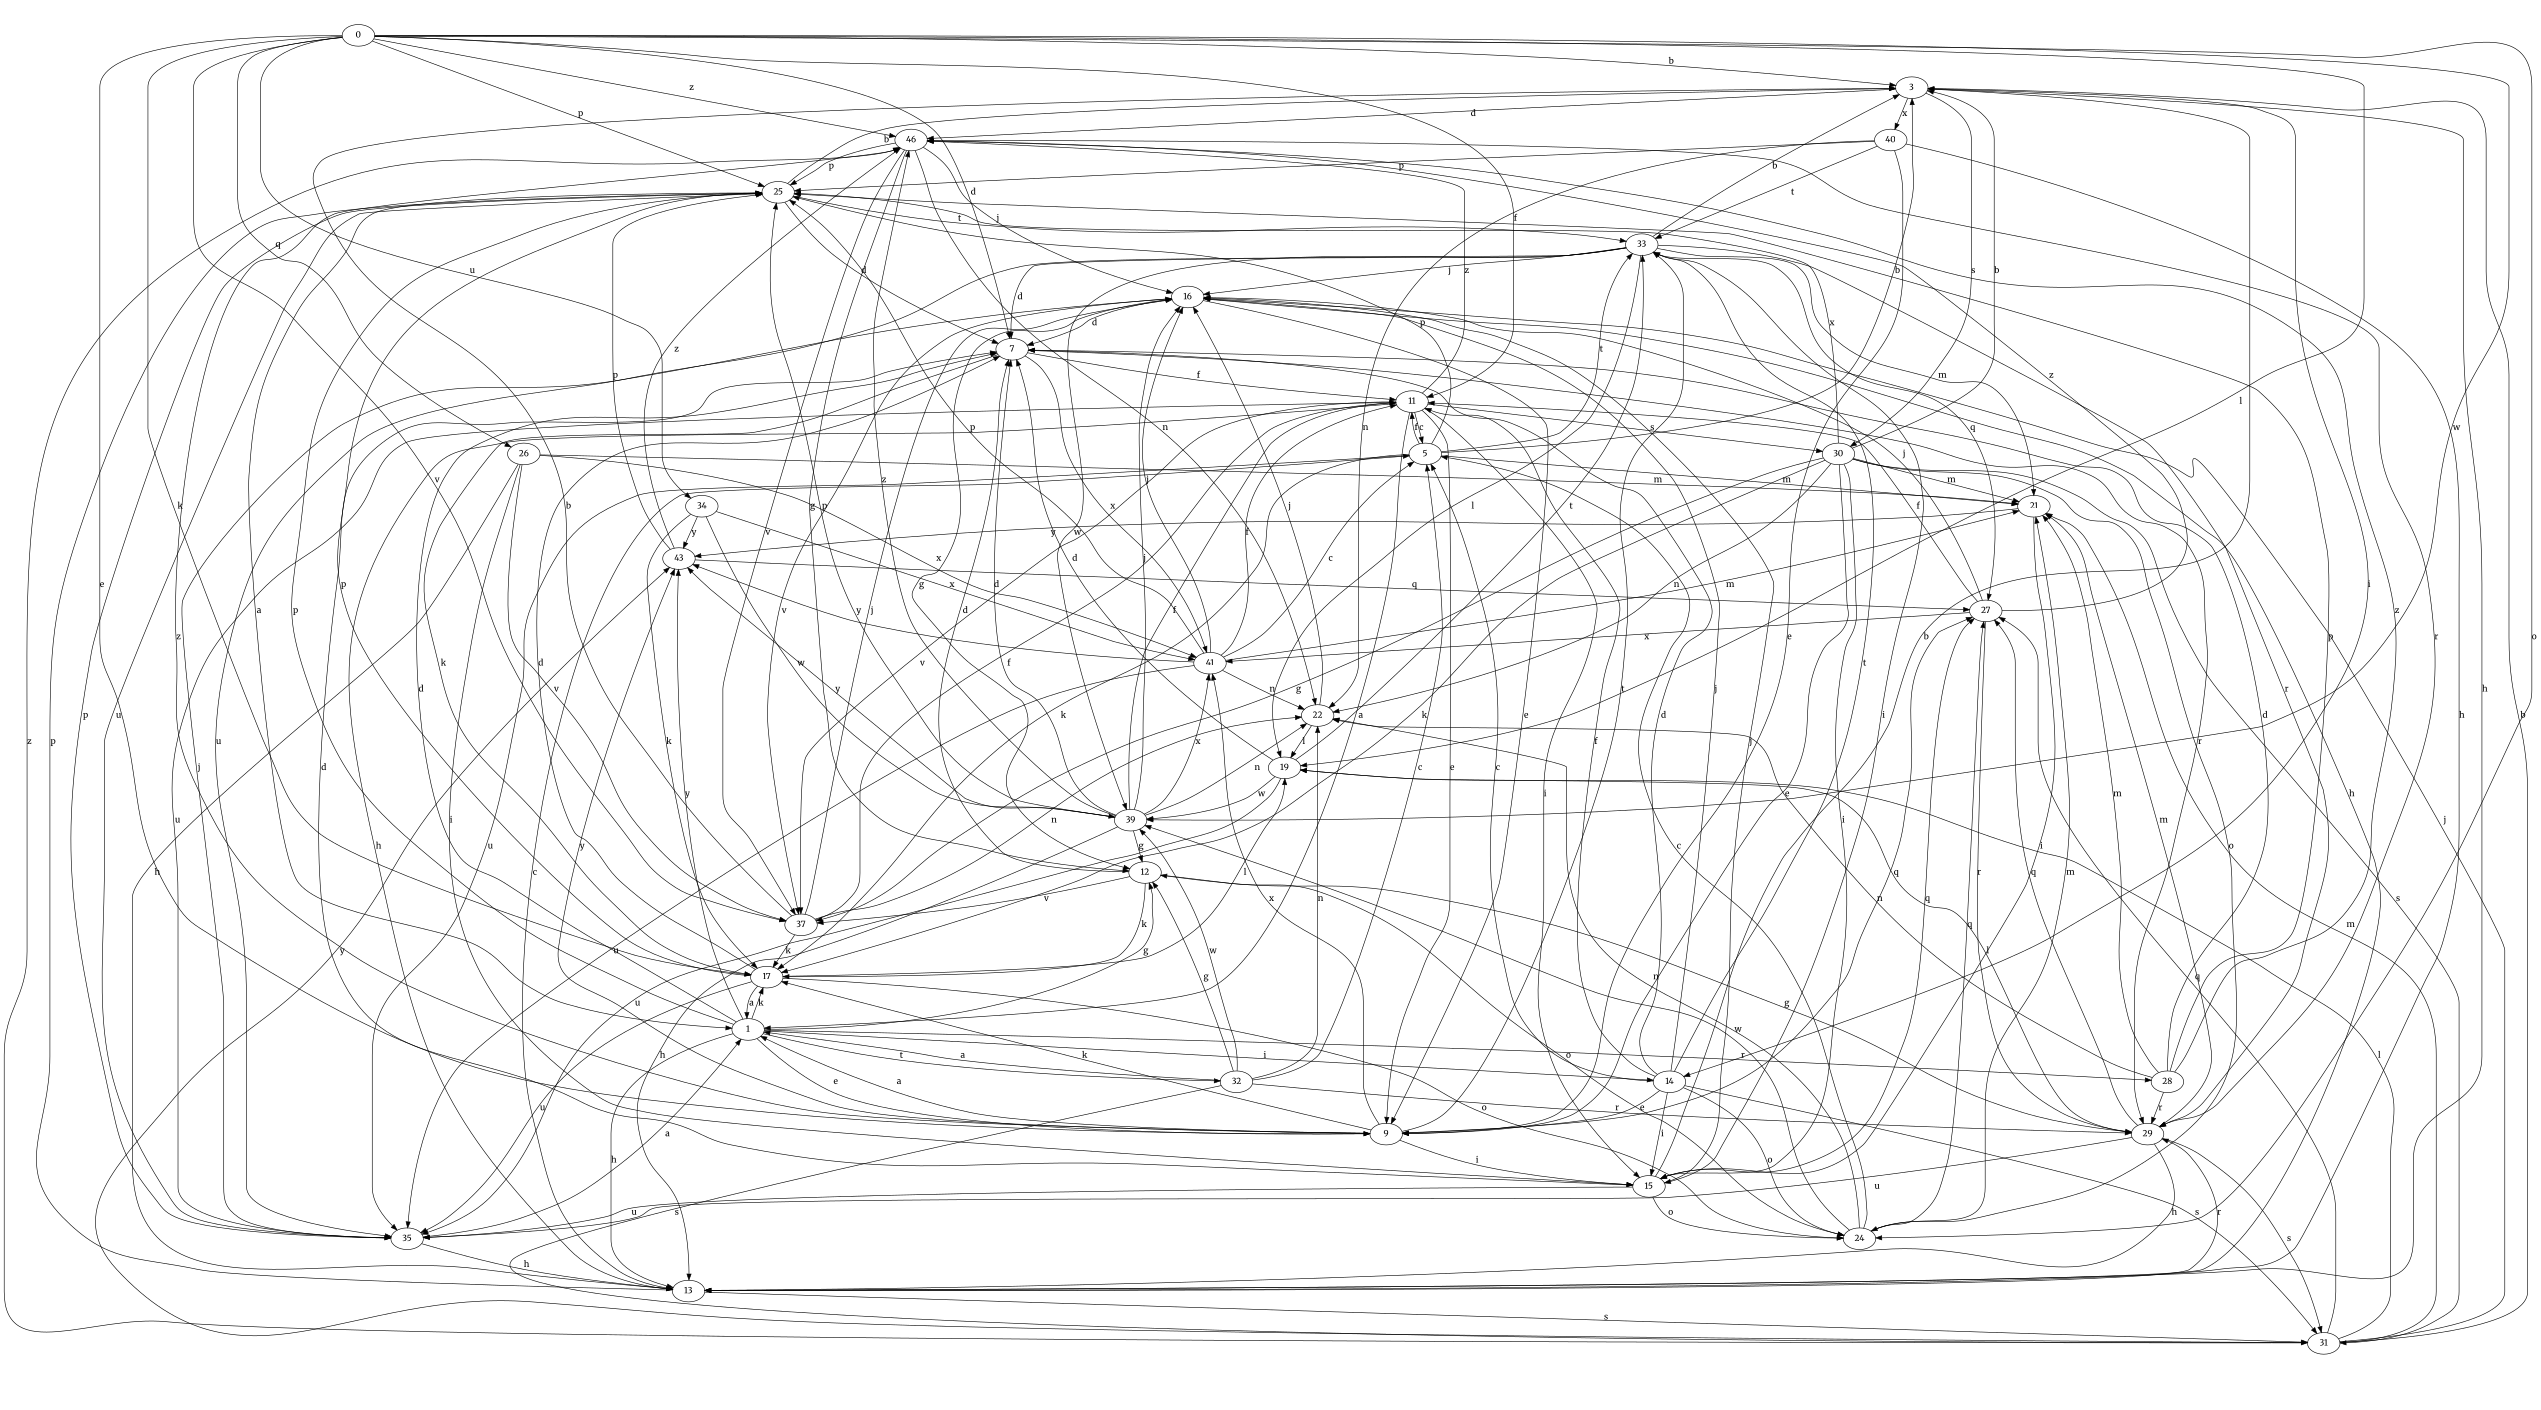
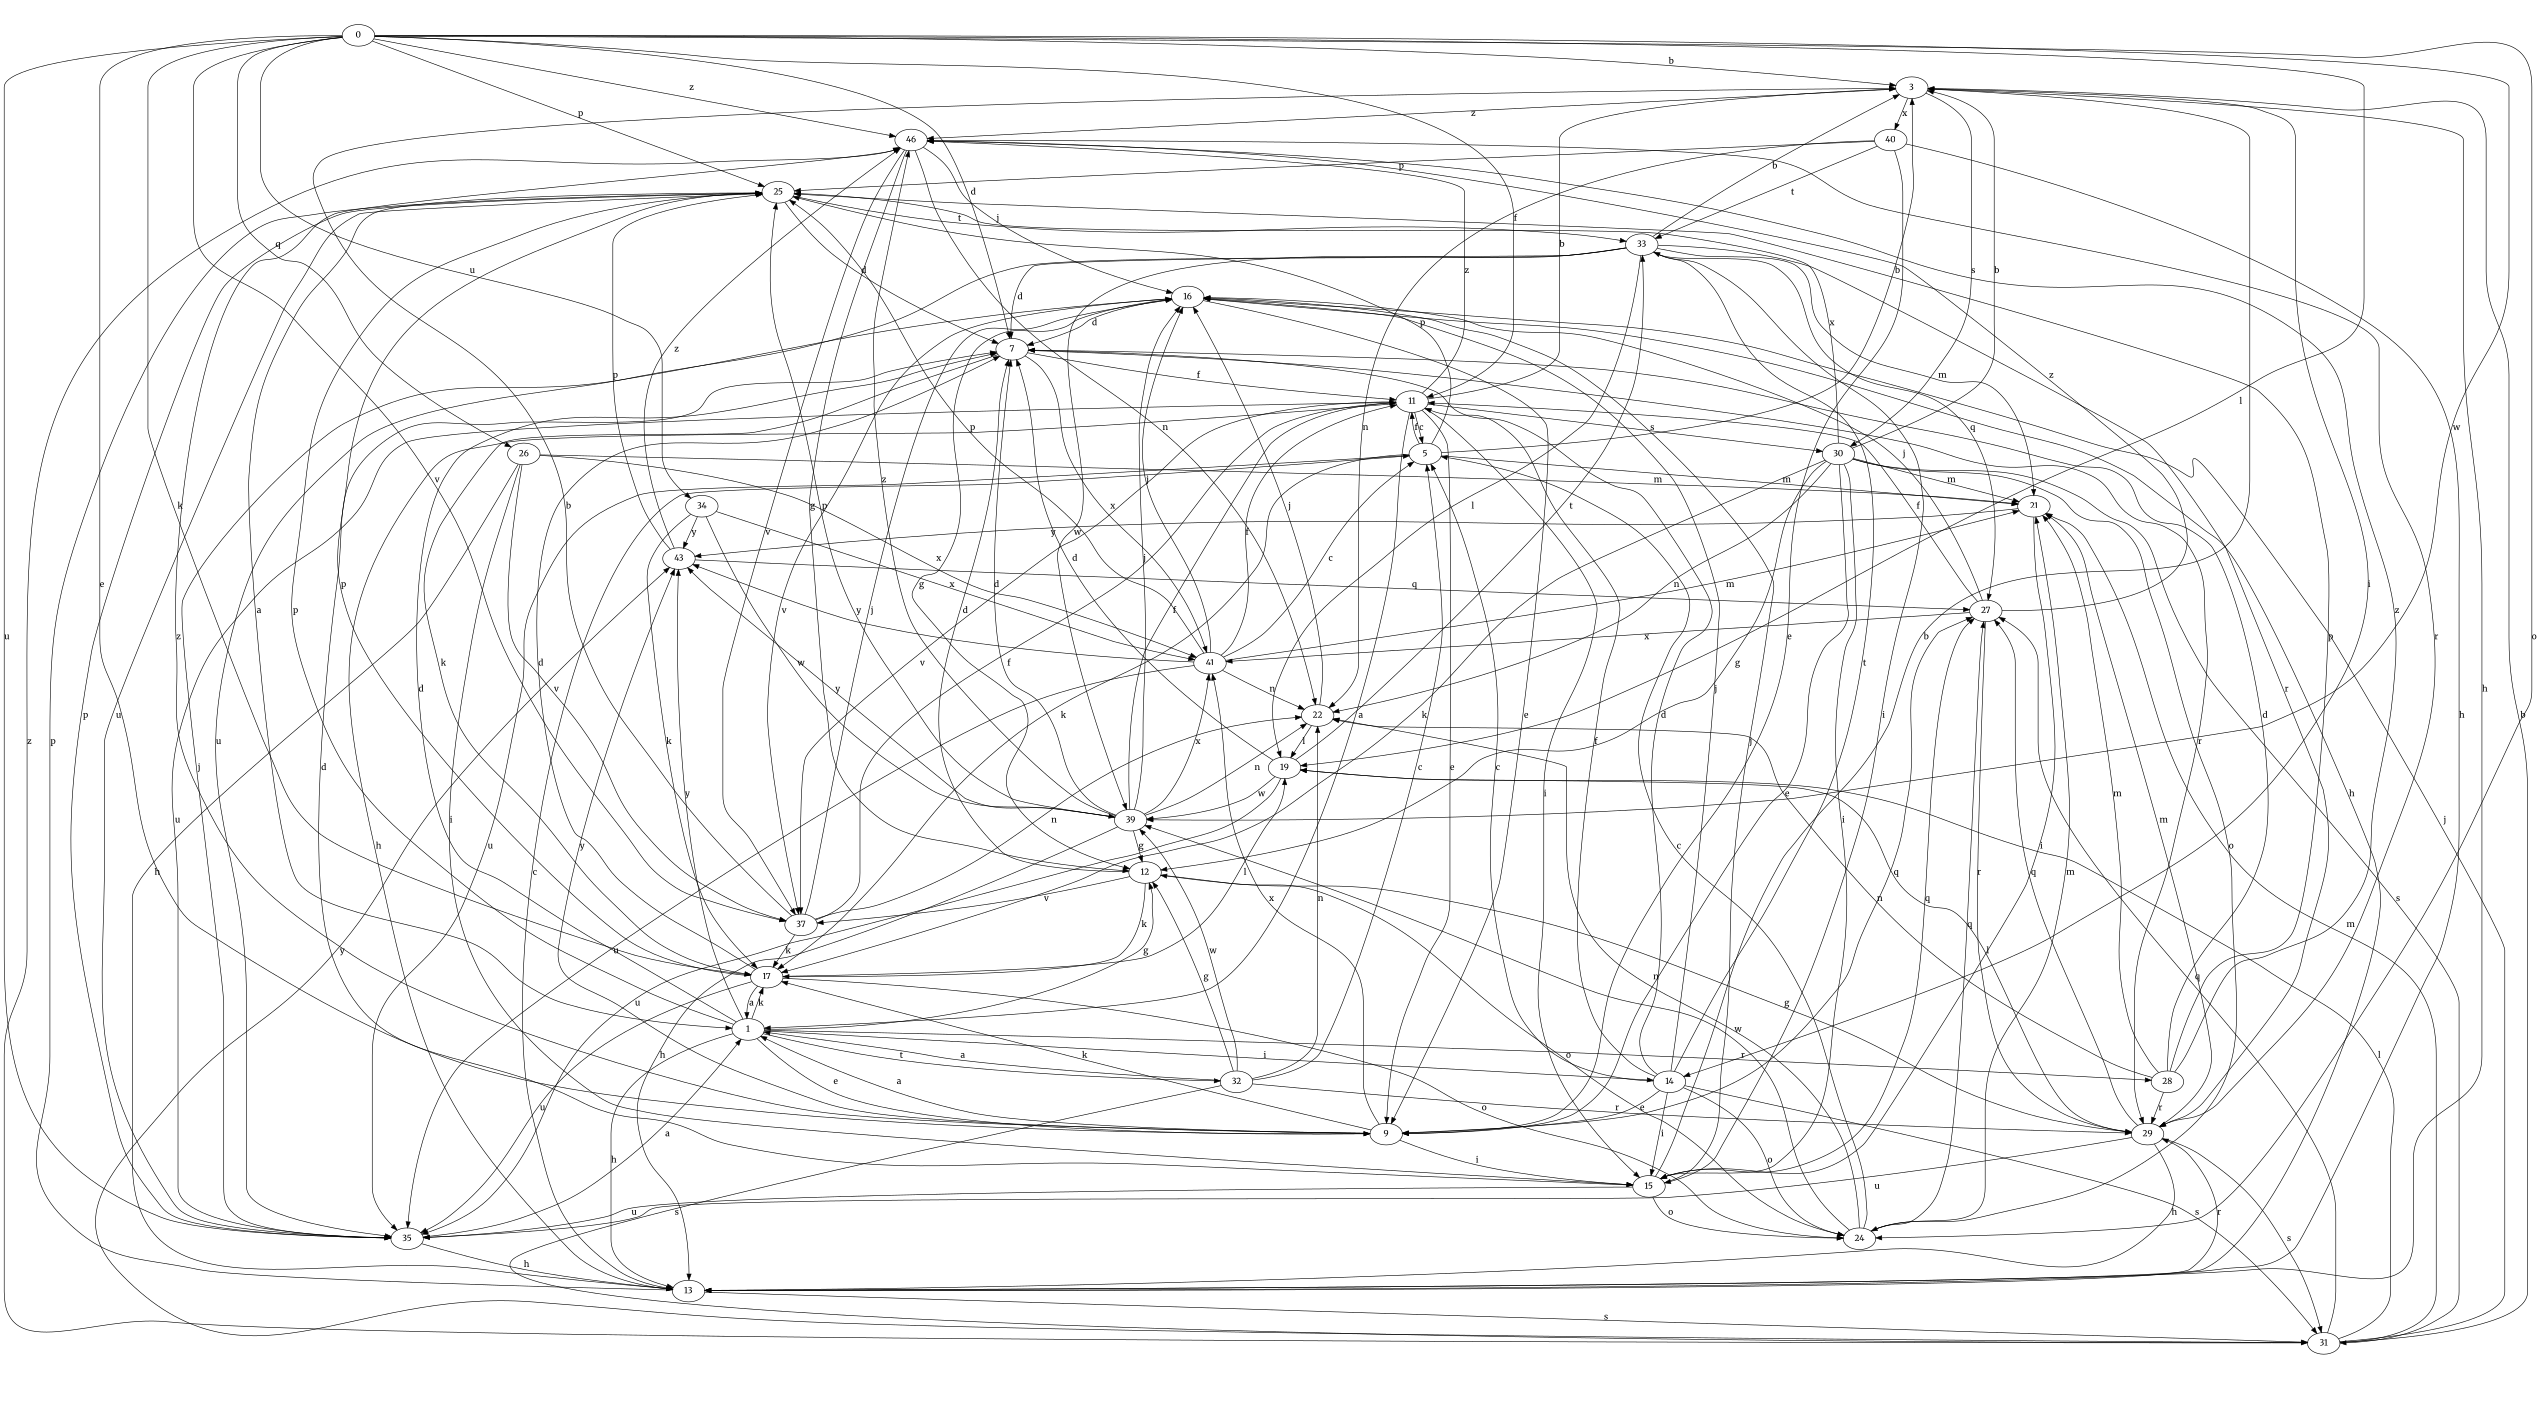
edge "25" -> "3": now "11" -> "3"
edge "3" -> "46": label "d" -> "z"
edge "46" -> "25": removed, label "p"
edge "33" -> "16": removed, label "j"
edge "5" -> "33": removed, label "t"
edge "0" -> "35": added, label "u"
edge "30" -> "37": now "30" -> "12"
edge "9" -> "33": removed, label "t"
